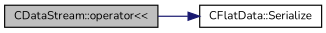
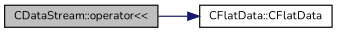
node "CFlatData::Serialize": label "CFlatData::Serialize" -> "CFlatData::CFlatData"
